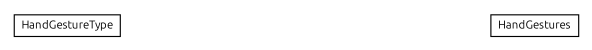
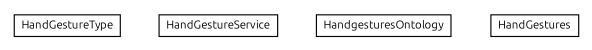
node "HandGestureService": added
node "HandgesturesOntology": added
